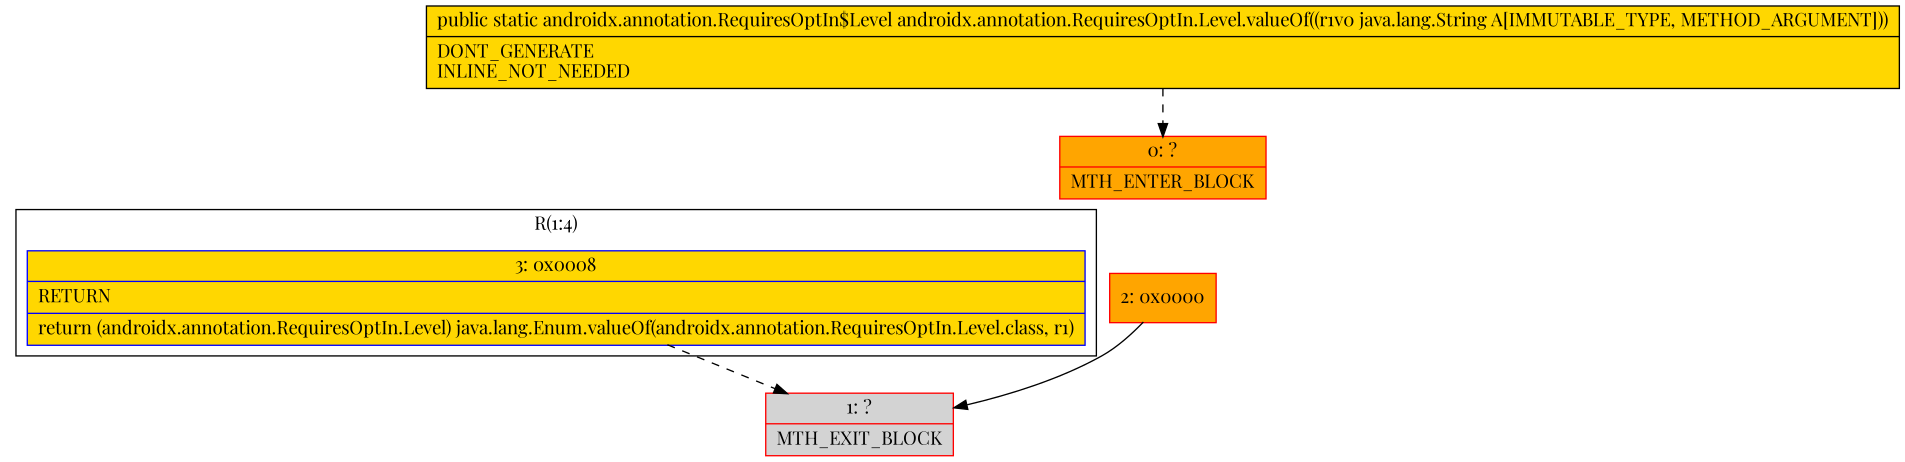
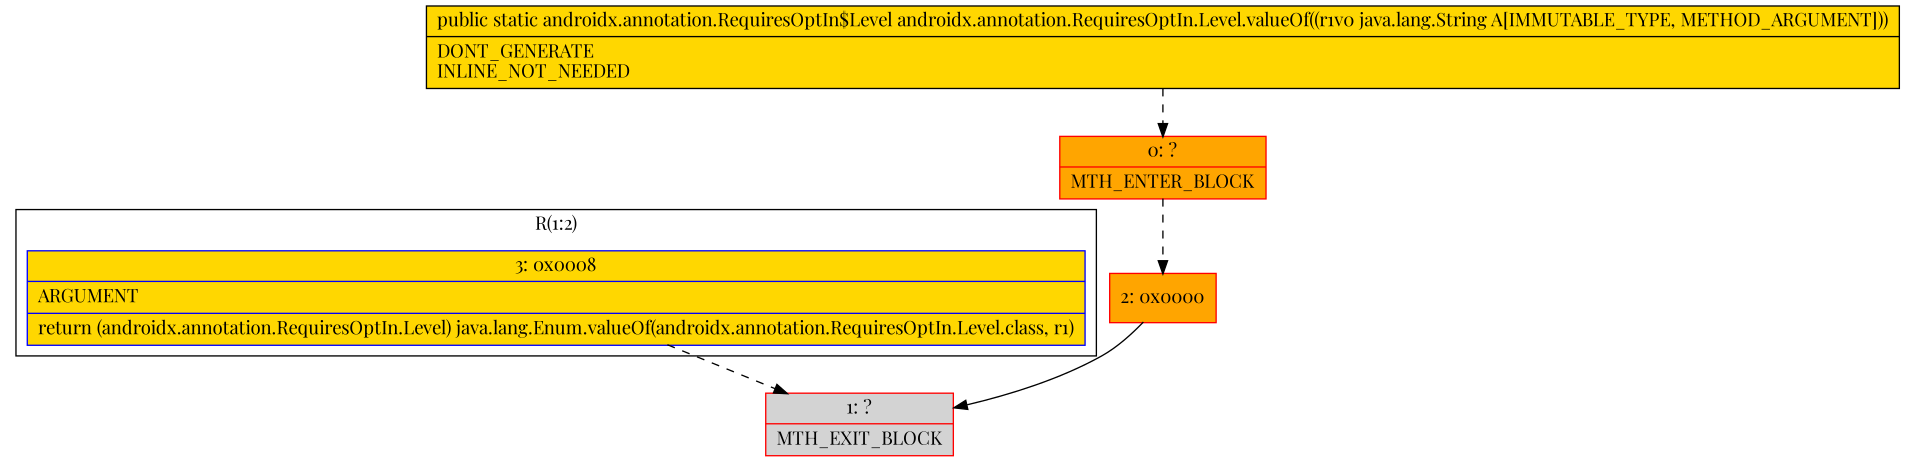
cluster "R(1:4)": label "R(1:4)" -> "R(1:2)"
edge "0: ?" -> "2: 0x0000": added
node "3: 0x0008": text "RETURN" -> "ARGUMENT"
